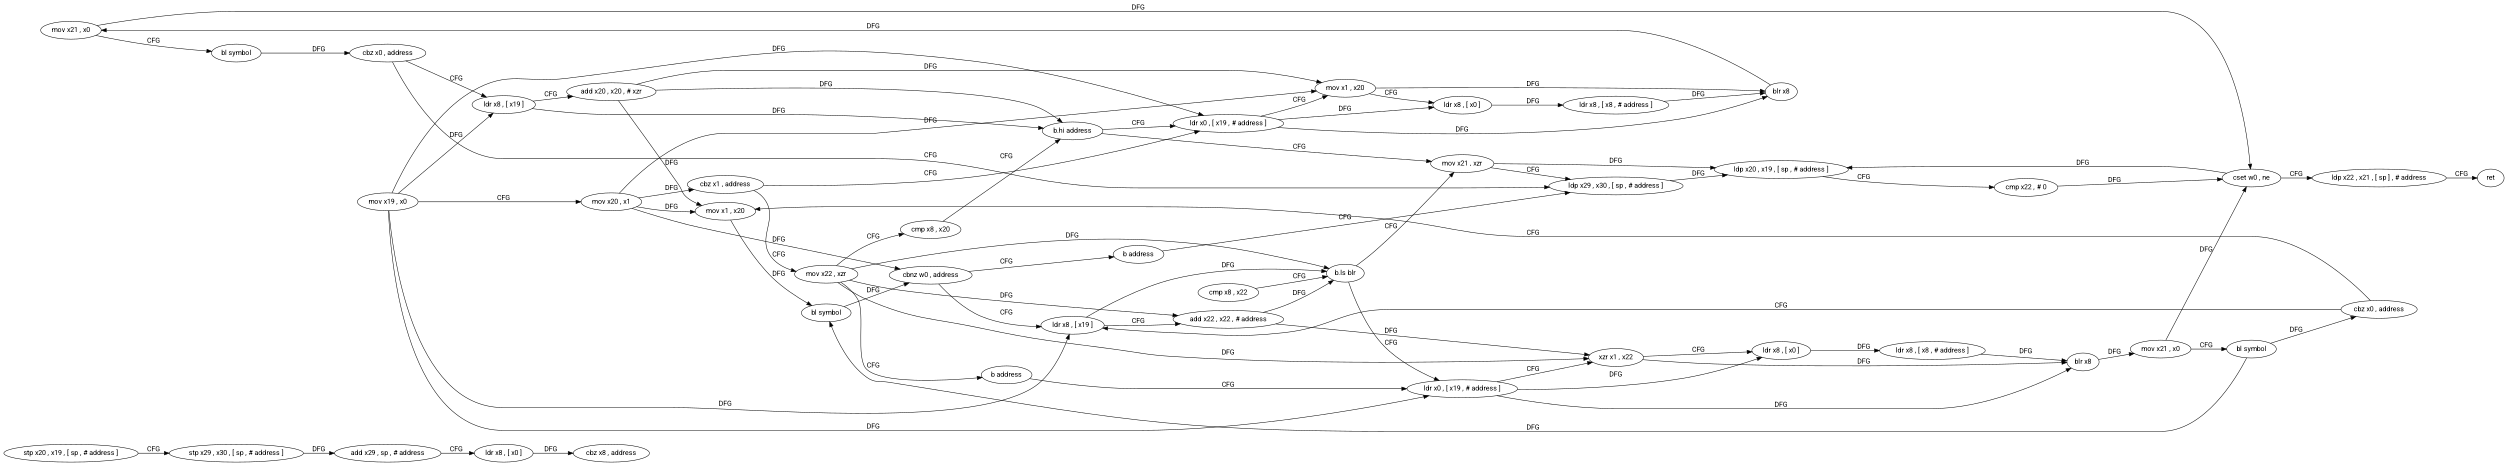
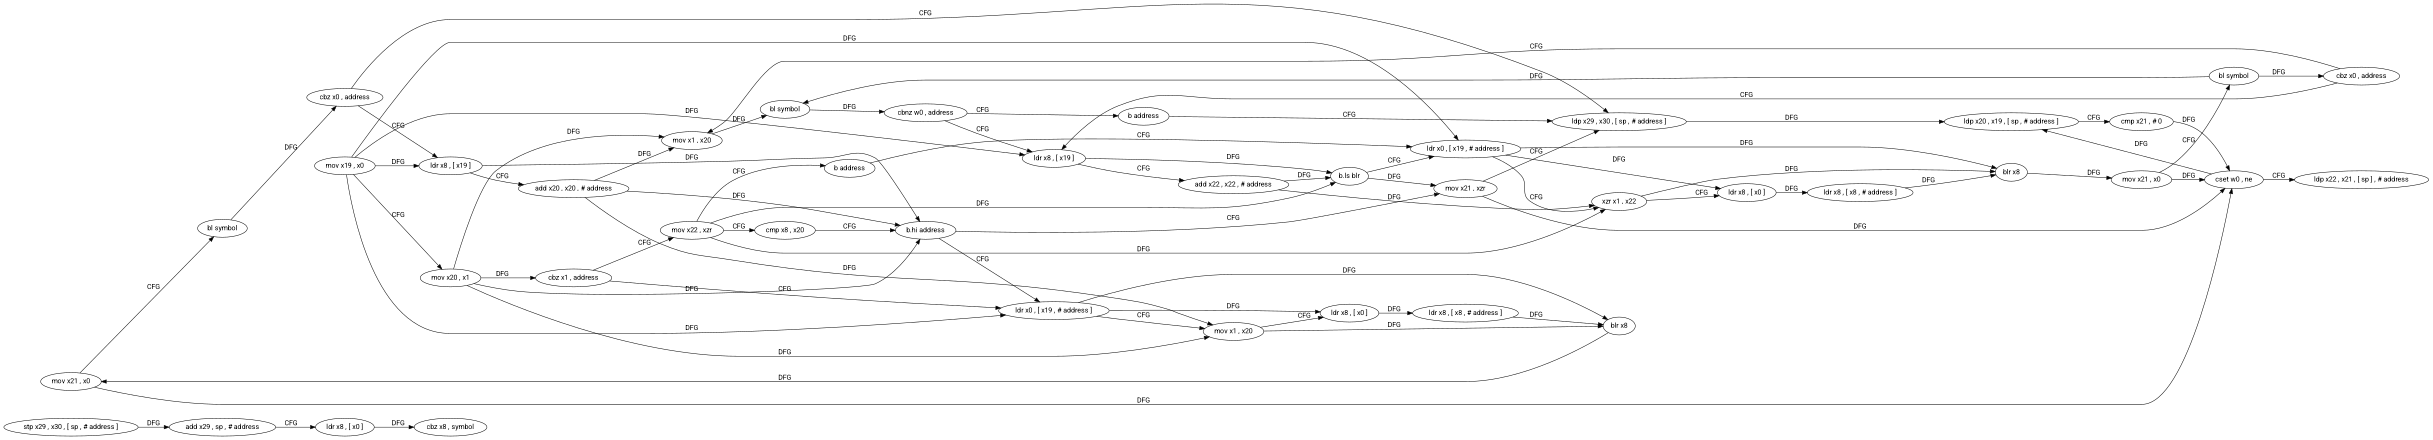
node "add x20 , x20 , # xzr": label "add x20 , x20 , # xzr" -> "add x20 , x20 , # address"
edge "mov x21 , xzr" -> "ldp x20 , x19 , [ sp , # address ]": now "mov x21 , xzr" -> "cset w0 , ne"
node "ret": removed
node "cmp x22 , # 0": label "cmp x22 , # 0" -> "cmp x21 , # 0"
edge "b.ls blr" -> "mov x21 , xzr": label "CFG" -> "DFG"
edge "mov x20 , x1" -> "cbnz w0 , address": now "mov x20 , x1" -> "b.hi address"
node "cmp x8 , x22": removed
edge "mov x22 , xzr" -> "add x22 , x22 , # address": removed, label "DFG"
node "stp x20 , x19 , [ sp , # address ]": removed
node "cbz x8 , address": label "cbz x8 , address" -> "cbz x8 , symbol"
